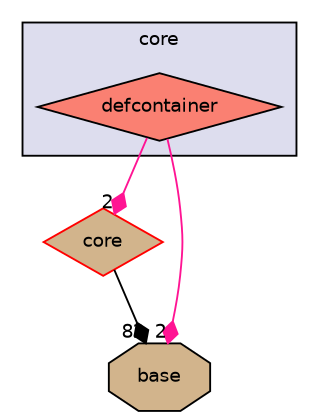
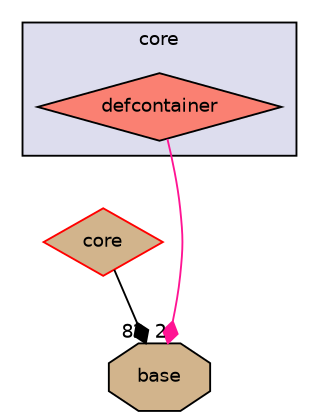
edge "defcontainer" -> "core": removed
